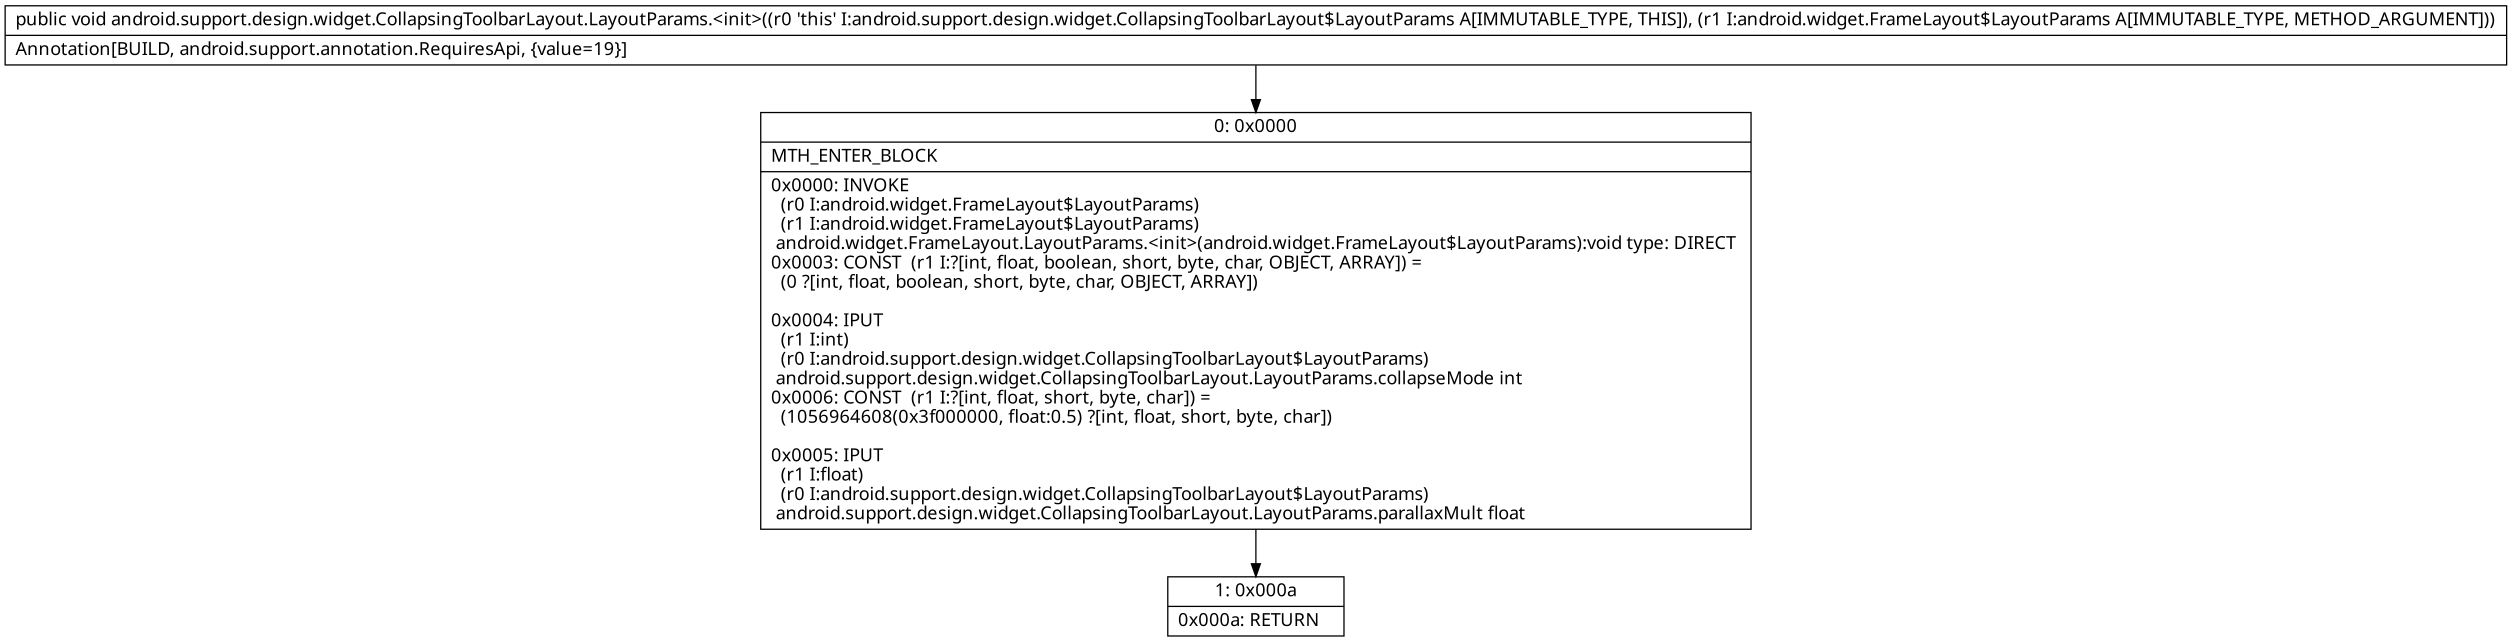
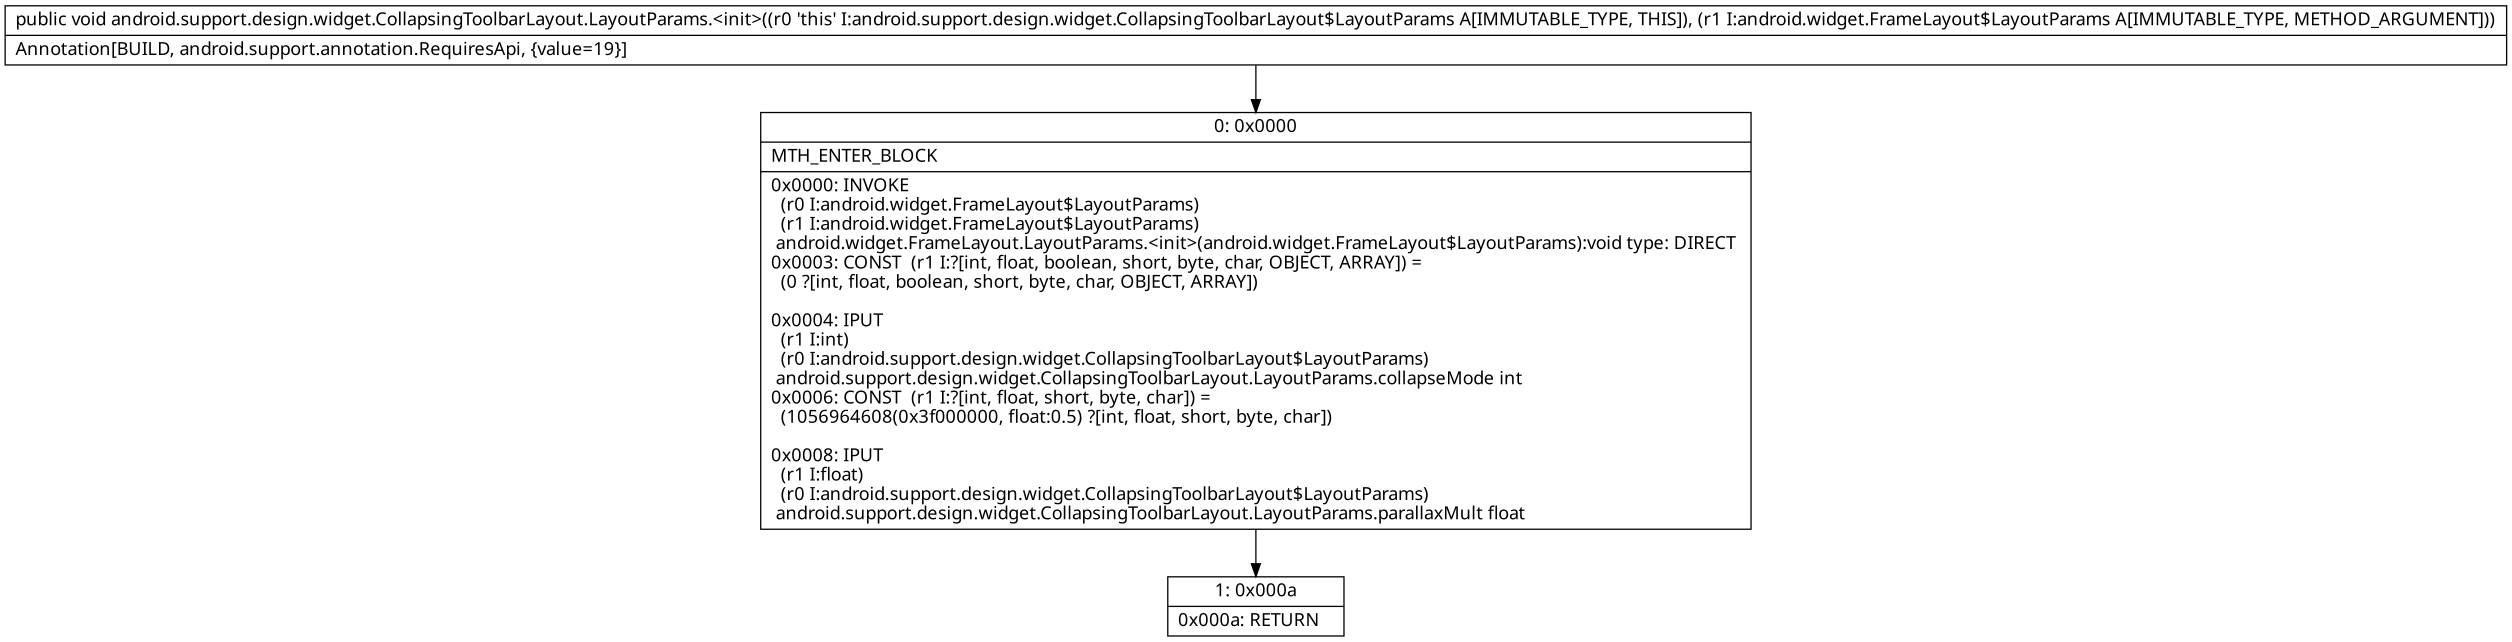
node "0: 0x0000": text "0x0005: IPUT" -> "0x0008: IPUT"
